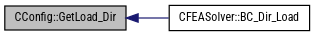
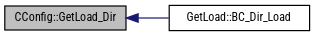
node "CFEASolver::BC_Dir_Load": label "CFEASolver::BC_Dir_Load" -> "GetLoad::BC_Dir_Load"
